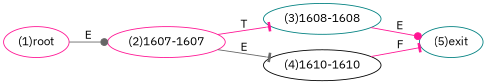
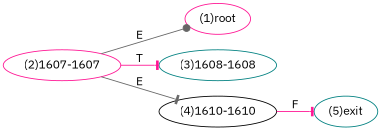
edge "(3)1608-1608" -> "(5)exit": removed, label "E"
edge "(1)root" -> "(2)1607-1607": reversed
